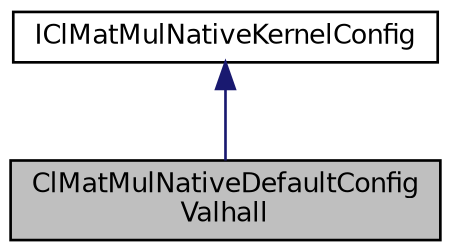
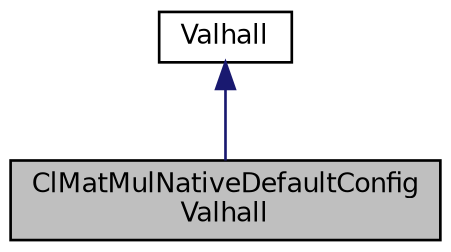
node "IClMatMulNativeKernelConfig": label "IClMatMulNativeKernelConfig" -> "Valhall"
